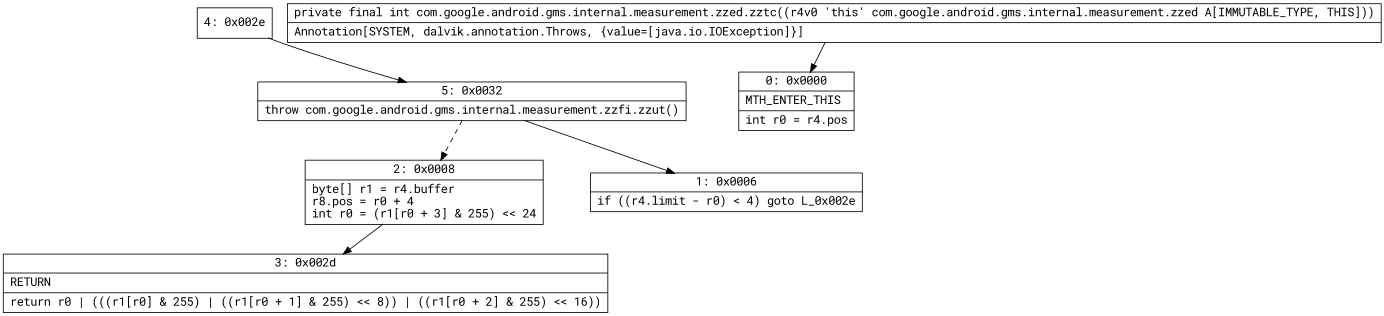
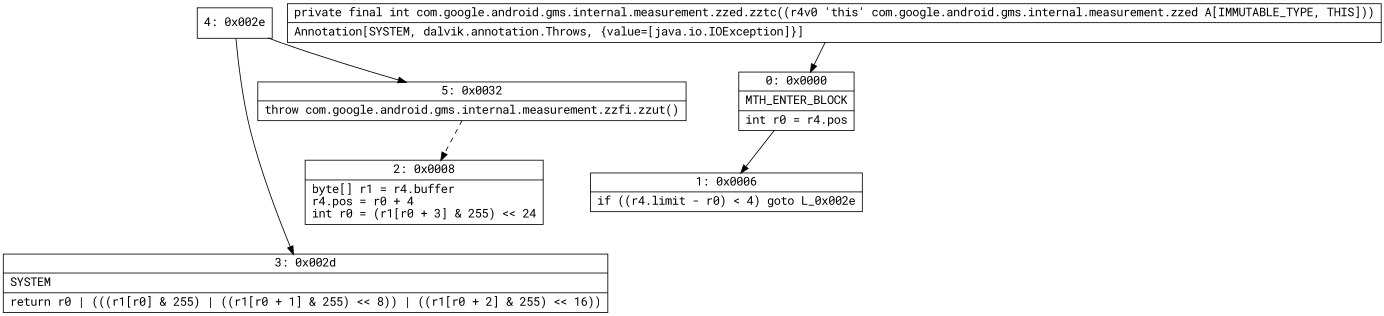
node "0: 0x0000": text "MTH_ENTER_THIS" -> "MTH_ENTER_BLOCK"
edge "5: 0x0032" -> "1: 0x0006": now "0: 0x0000" -> "1: 0x0006"
node "2: 0x0008": text "r8.pos = r0 + 4" -> "r4.pos = r0 + 4"
edge "2: 0x0008" -> "3: 0x002d": now "4: 0x002e" -> "3: 0x002d"
node "3: 0x002d": text "RETURN" -> "SYSTEM"
